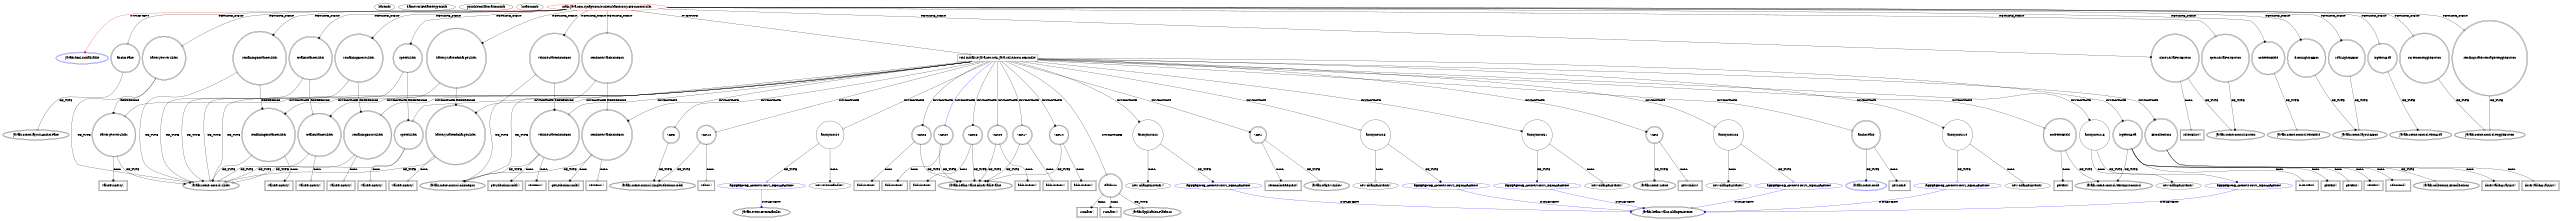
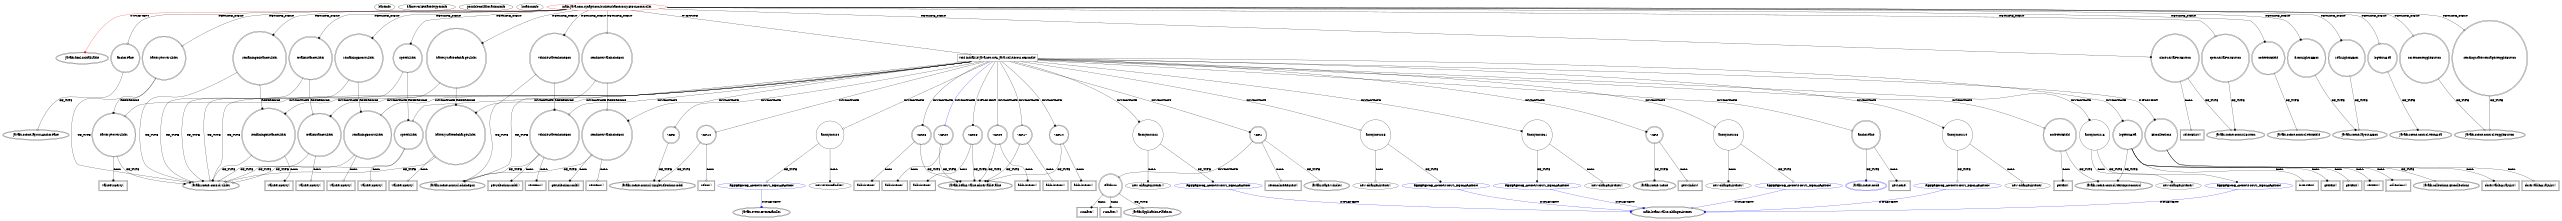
node "javafx.fxml.Initializable": color blue -> black
edge "void initialize(java.net.URL,java.util.ResourceBundle)" -> "VAR23": label "INSTANTIATE" -> "IMPLEMENT"
edge "void initialize(java.net.URL,java.util.ResourceBundle)" -> "FXCollections": label "INSTANTIATE" -> "IMPLEMENT"
edge "void initialize(java.net.URL,java.util.ResourceBundle)" -> "Platform": now "VAR1" -> "Platform"
edge "VAR1" -> "setOnCloseRequest()": arrowhead box -> odot
node "selectEnd()": label "selectEnd()" -> "collections()"
node "javafx.beans.value.ChangeListener": label "javafx.beans.value.ChangeListener" -> "main.beans.value.ChangeListener"
